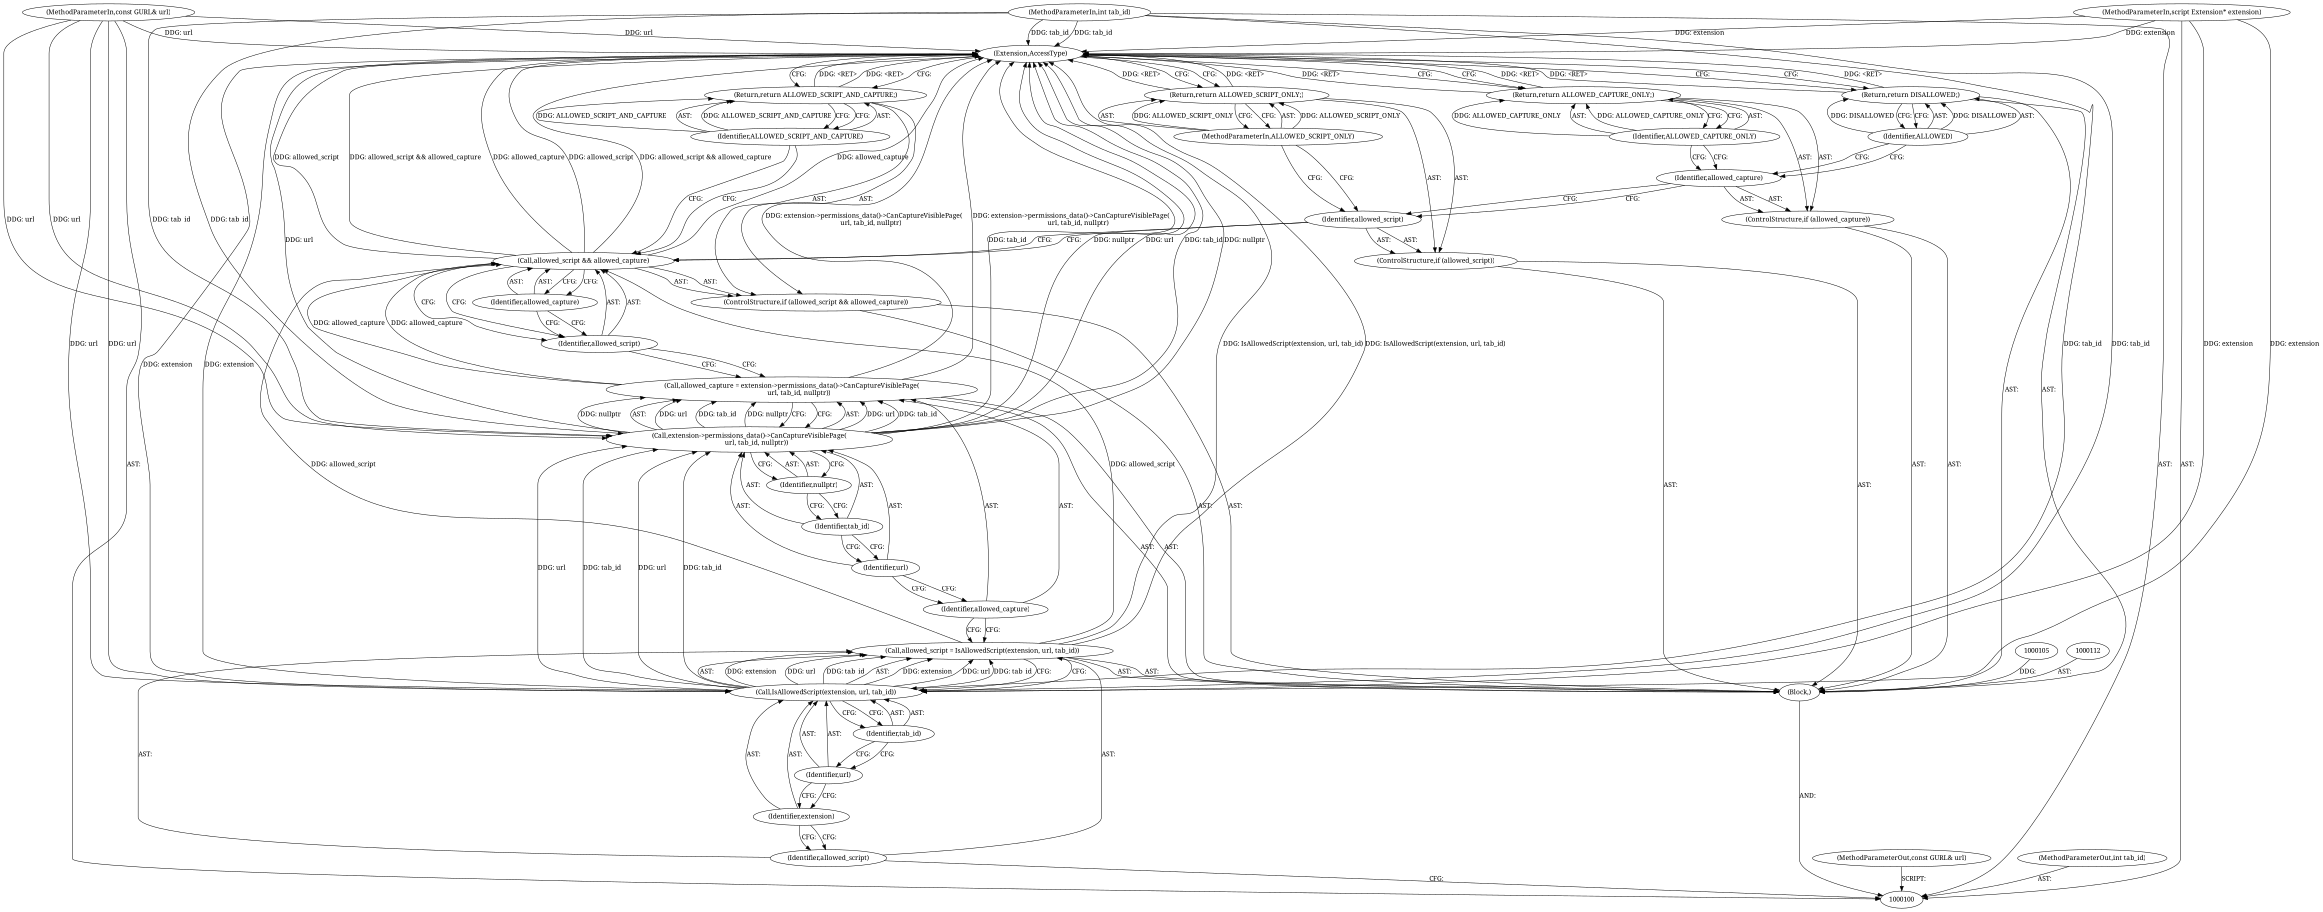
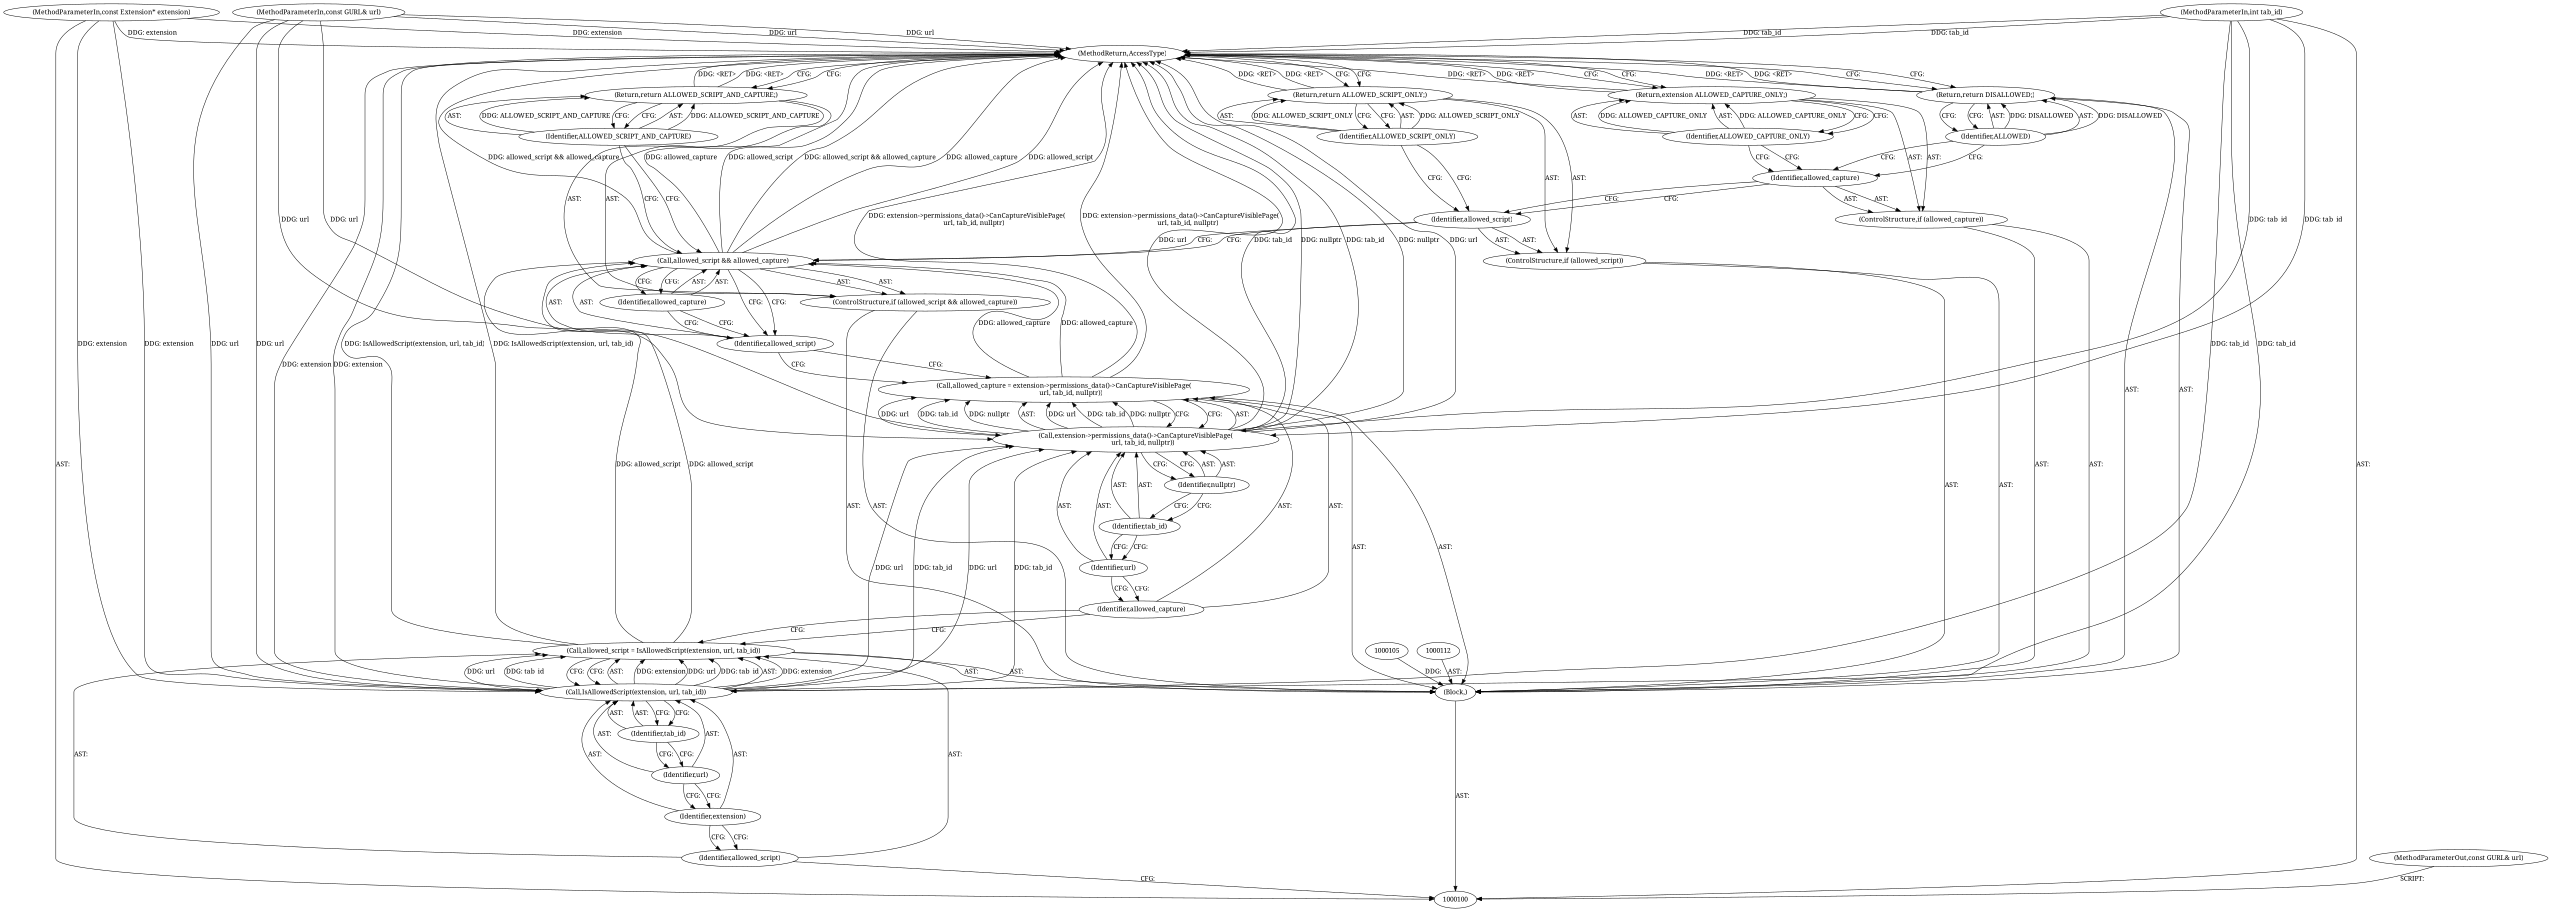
node "(MethodParameterIn,script Extension* extension)": label "(MethodParameterIn,script Extension* extension)" -> "(MethodParameterIn,const Extension* extension)"
node "(Extension,AccessType)": label "(Extension,AccessType)" -> "(MethodReturn,AccessType)"
node "(Return,return ALLOWED_CAPTURE_ONLY;)": label "(Return,return ALLOWED_CAPTURE_ONLY;)" -> "(Return,extension ALLOWED_CAPTURE_ONLY;)"
node "(MethodParameterIn,ALLOWED_SCRIPT_ONLY)": label "(MethodParameterIn,ALLOWED_SCRIPT_ONLY)" -> "(Identifier,ALLOWED_SCRIPT_ONLY)"
edge "(Block,)" -> "1000100": label "AND: " -> "AST: "
node "(MethodParameterOut,int tab_id)": removed
edge "(MethodParameterIn,const GURL& url)" -> "1000100": removed, label "AST:"
